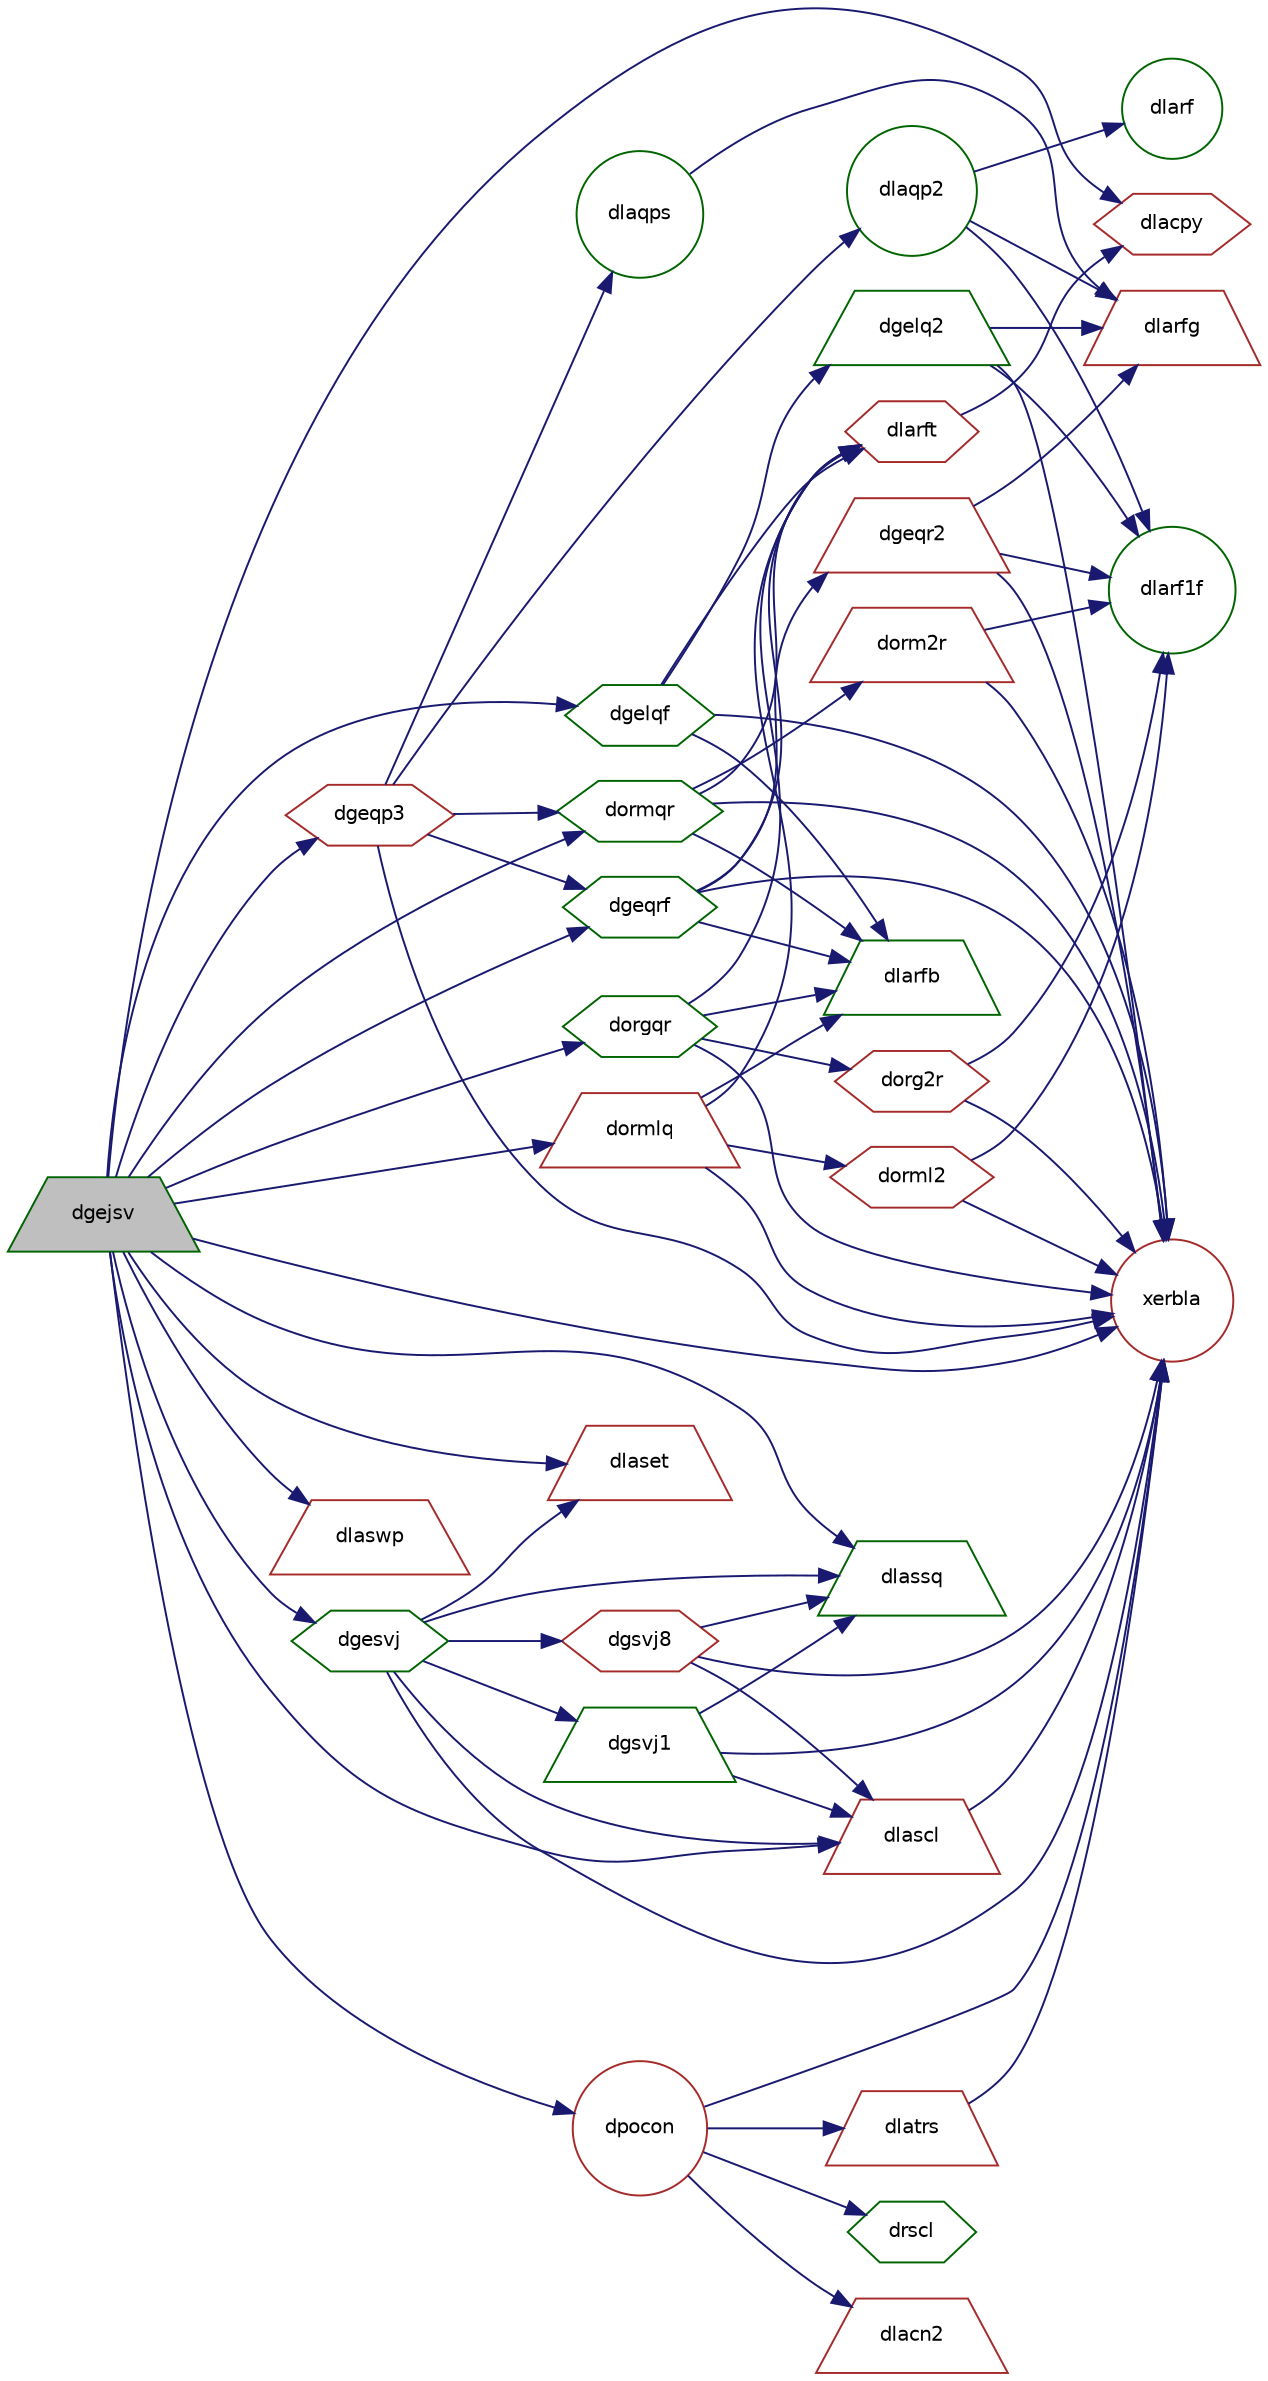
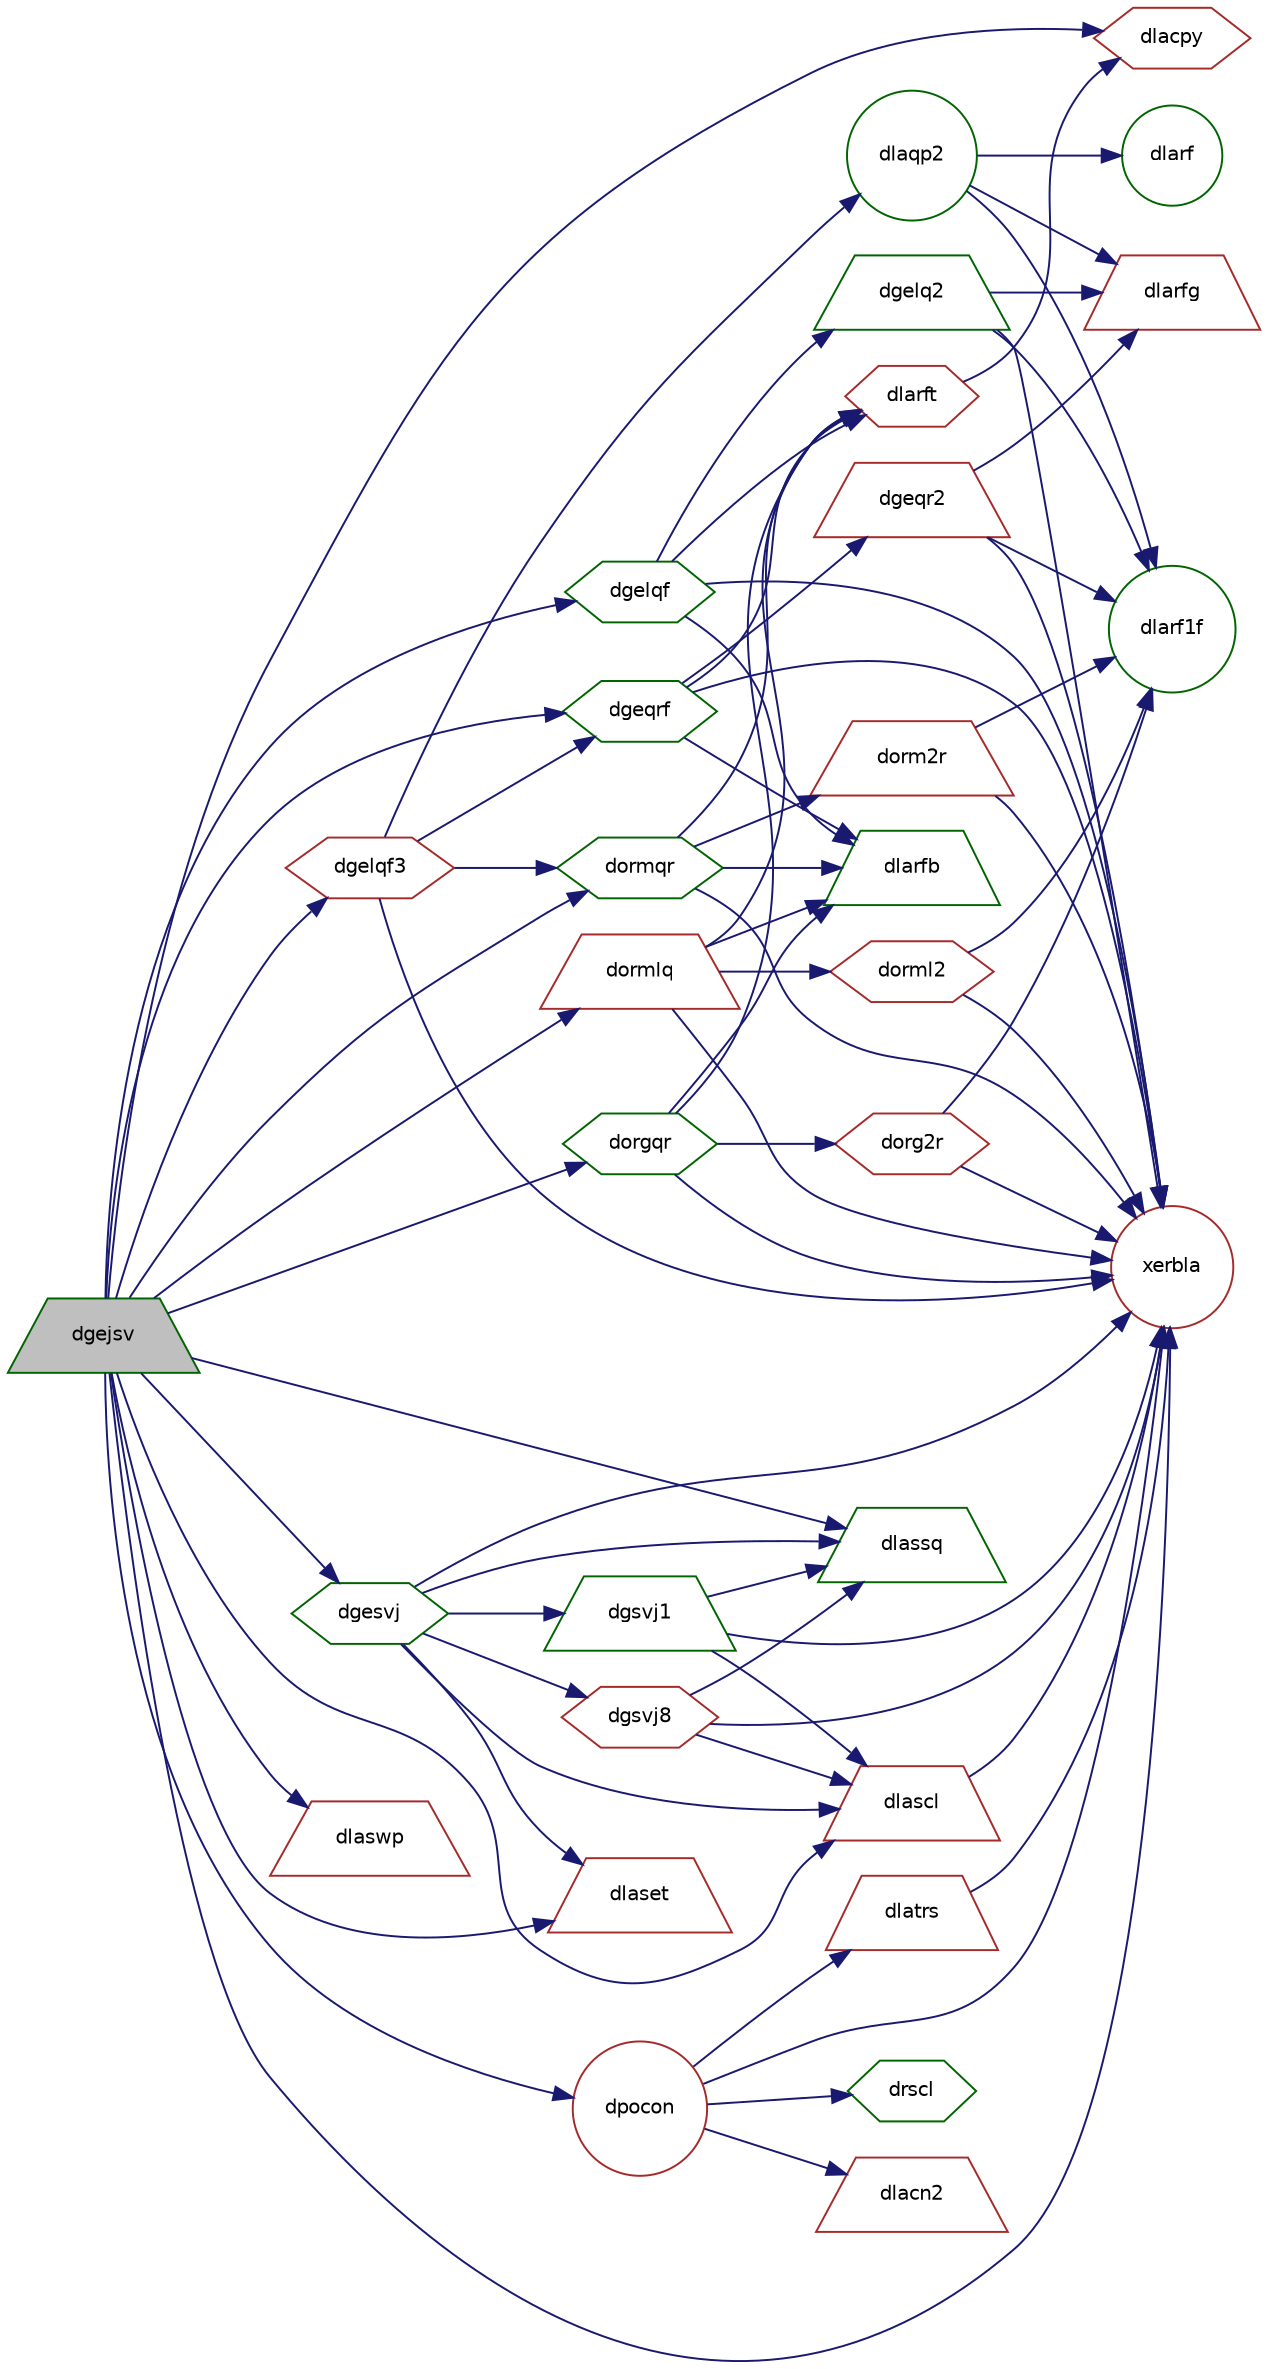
node "dlaqps": removed
node "dgeqp3": label "dgeqp3" -> "dgelqf3"
